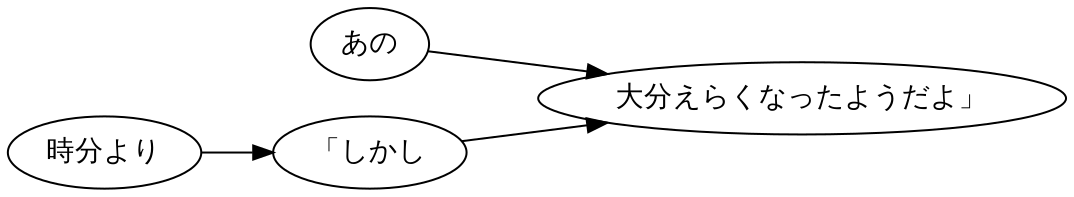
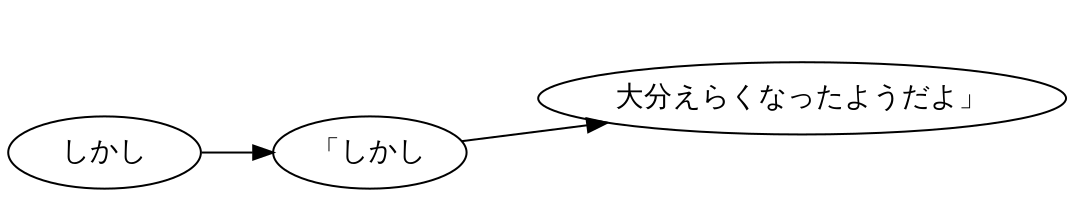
node "あの": removed
node "時分より": label "時分より" -> "しかし"
